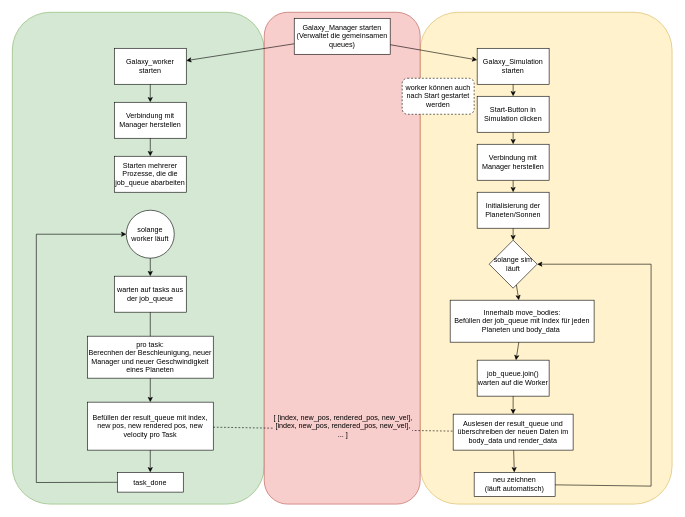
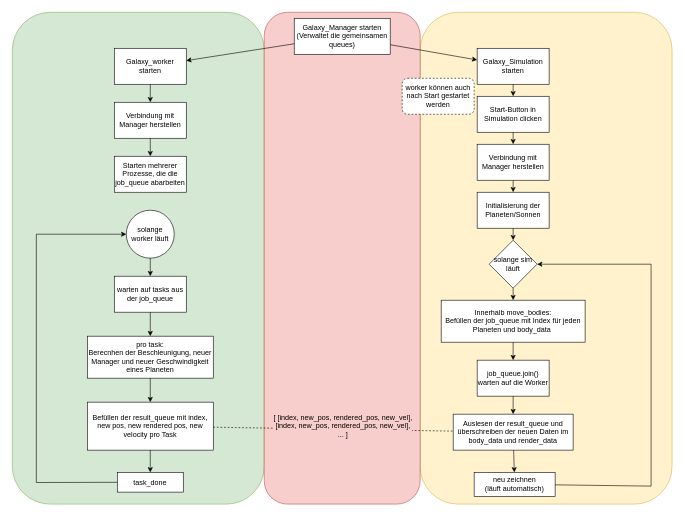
node "Innerhalb move_bodies: Befüllen der job_queue mit Index für jeden Planeten und body_data": moved (522, 321) -> (513, 321)
edge "warten auf tasks aus der job_queue" -- "pro task: Berecnhen der Beschleunigung, neuer Manager und neuer Geschwindigkeit eines Planeten": arrowhead none -> classic
